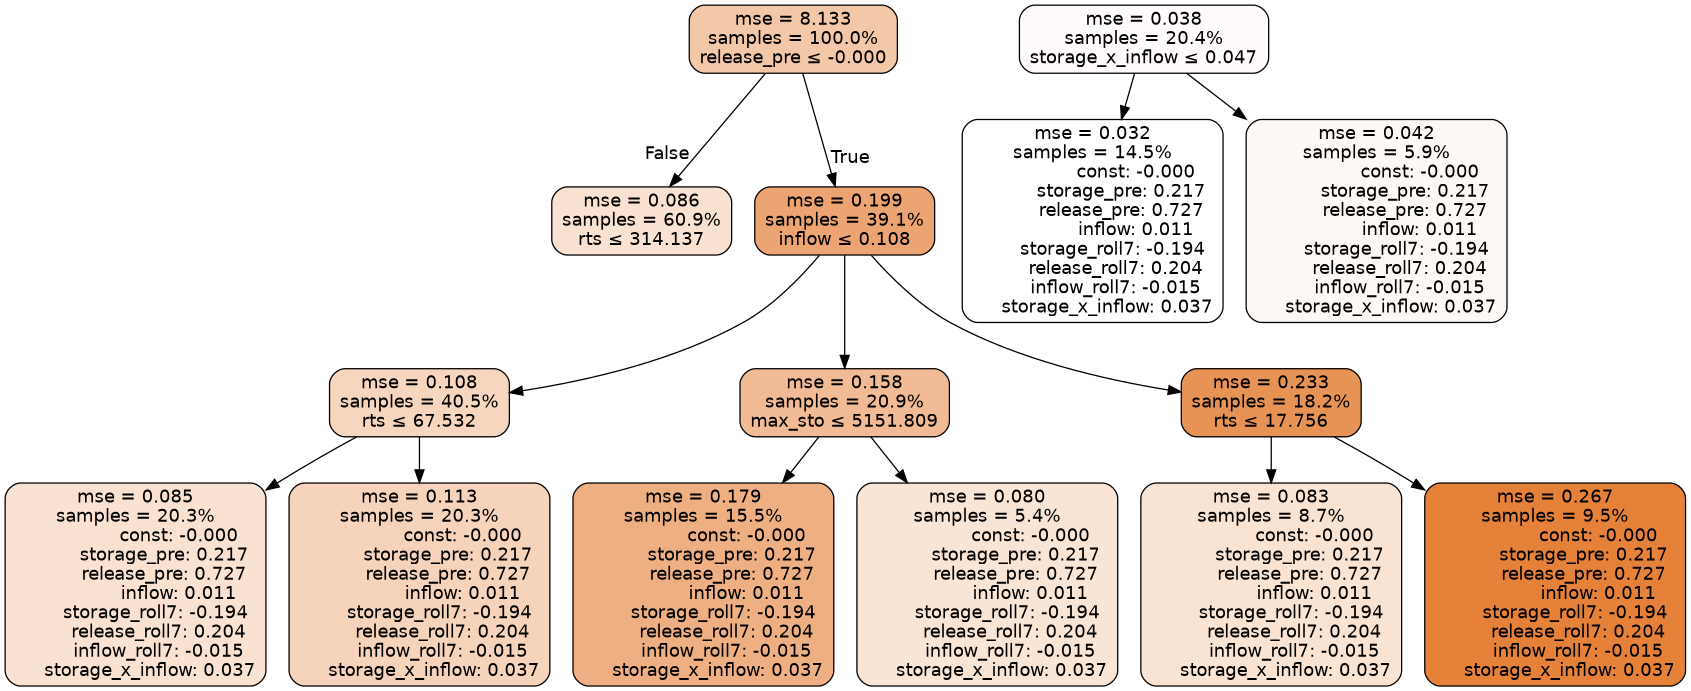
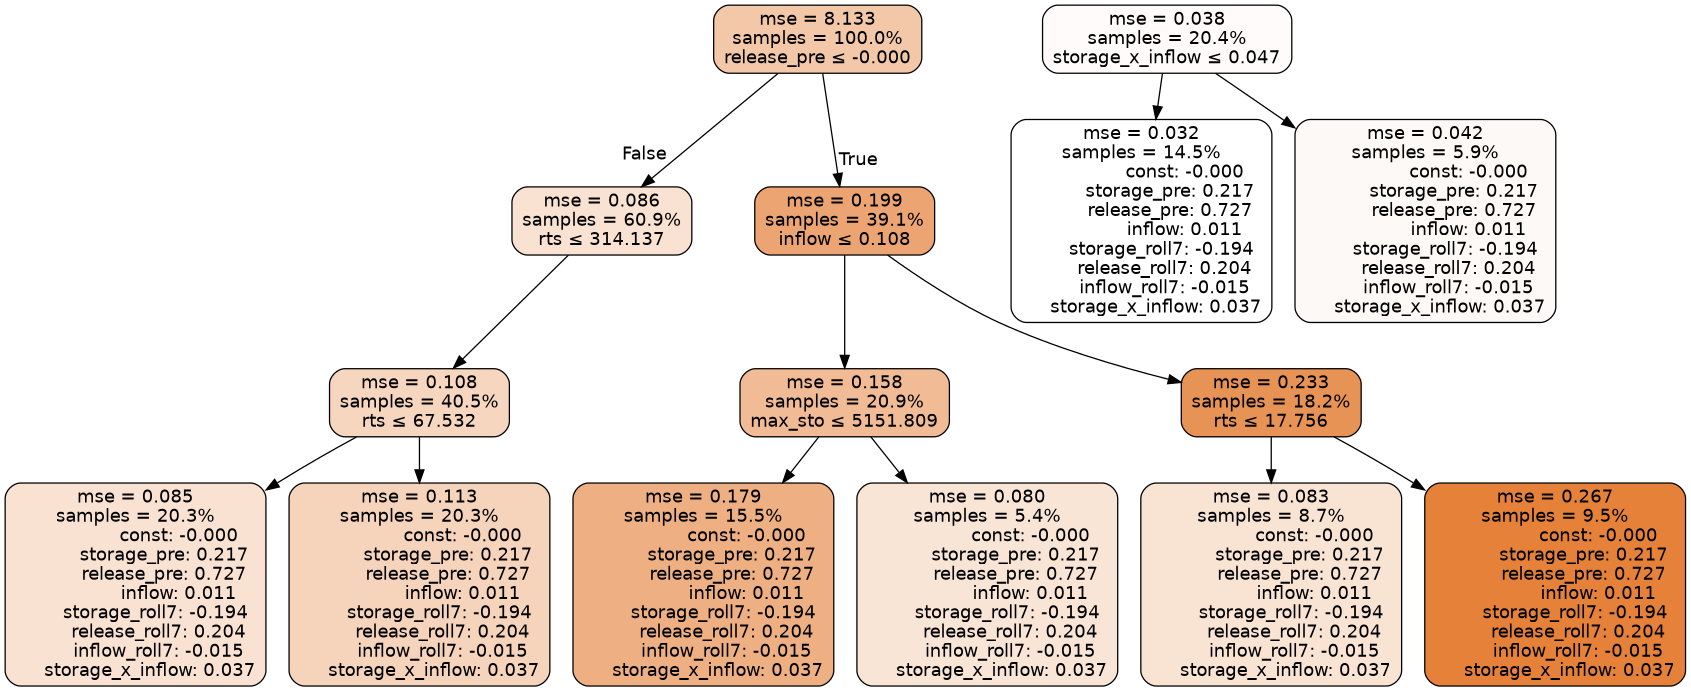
edge "mse = 0.199 samples = 39.1% inflow ≤ 0.108" -> "mse = 0.108 samples = 40.5% rts ≤ 67.532": now "mse = 0.086 samples = 60.9% rts ≤ 314.137" -> "mse = 0.108 samples = 40.5% rts ≤ 67.532"
